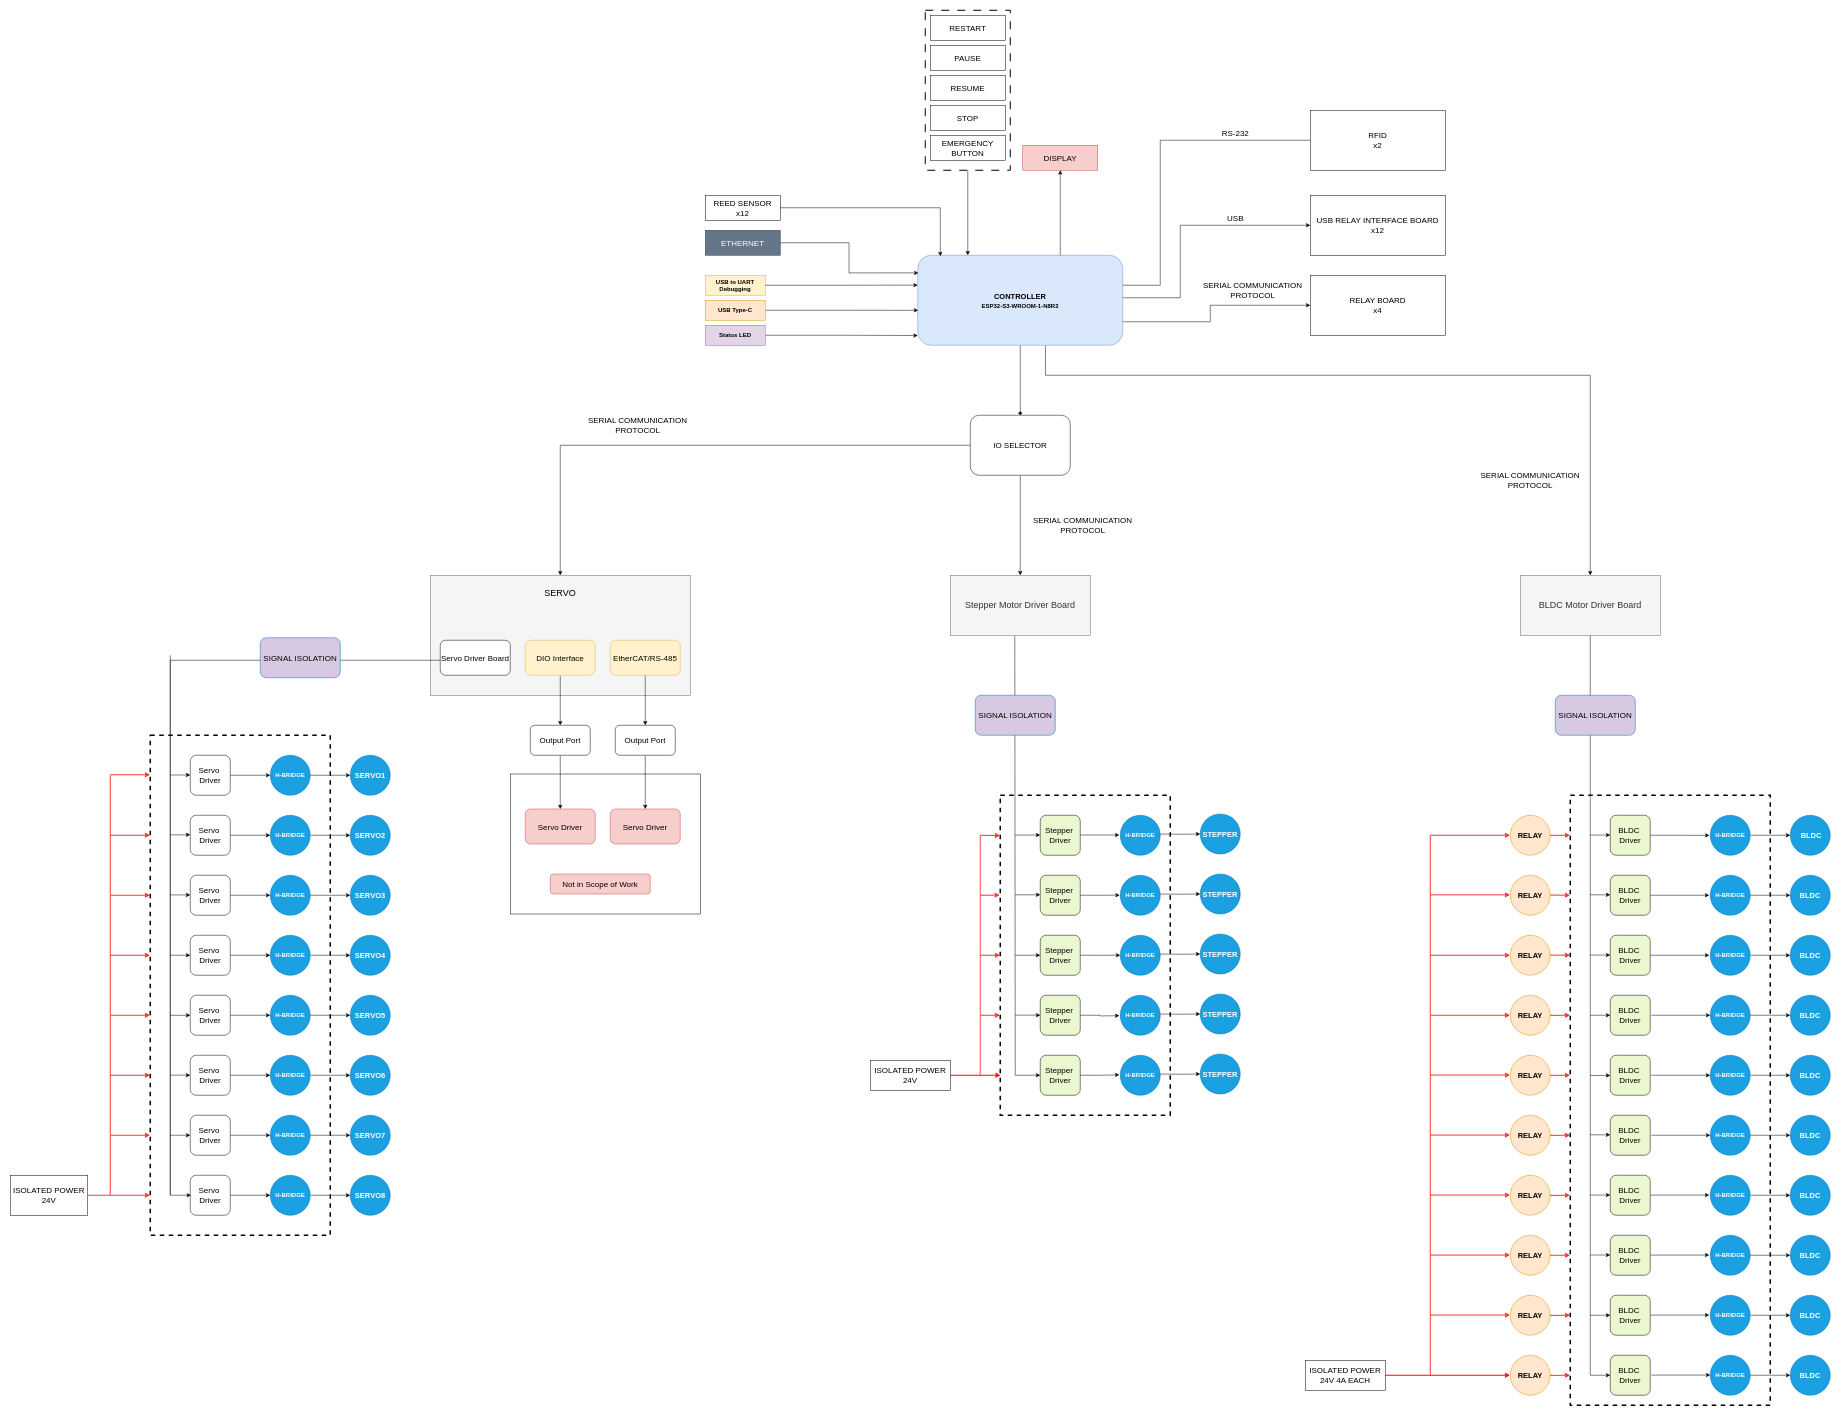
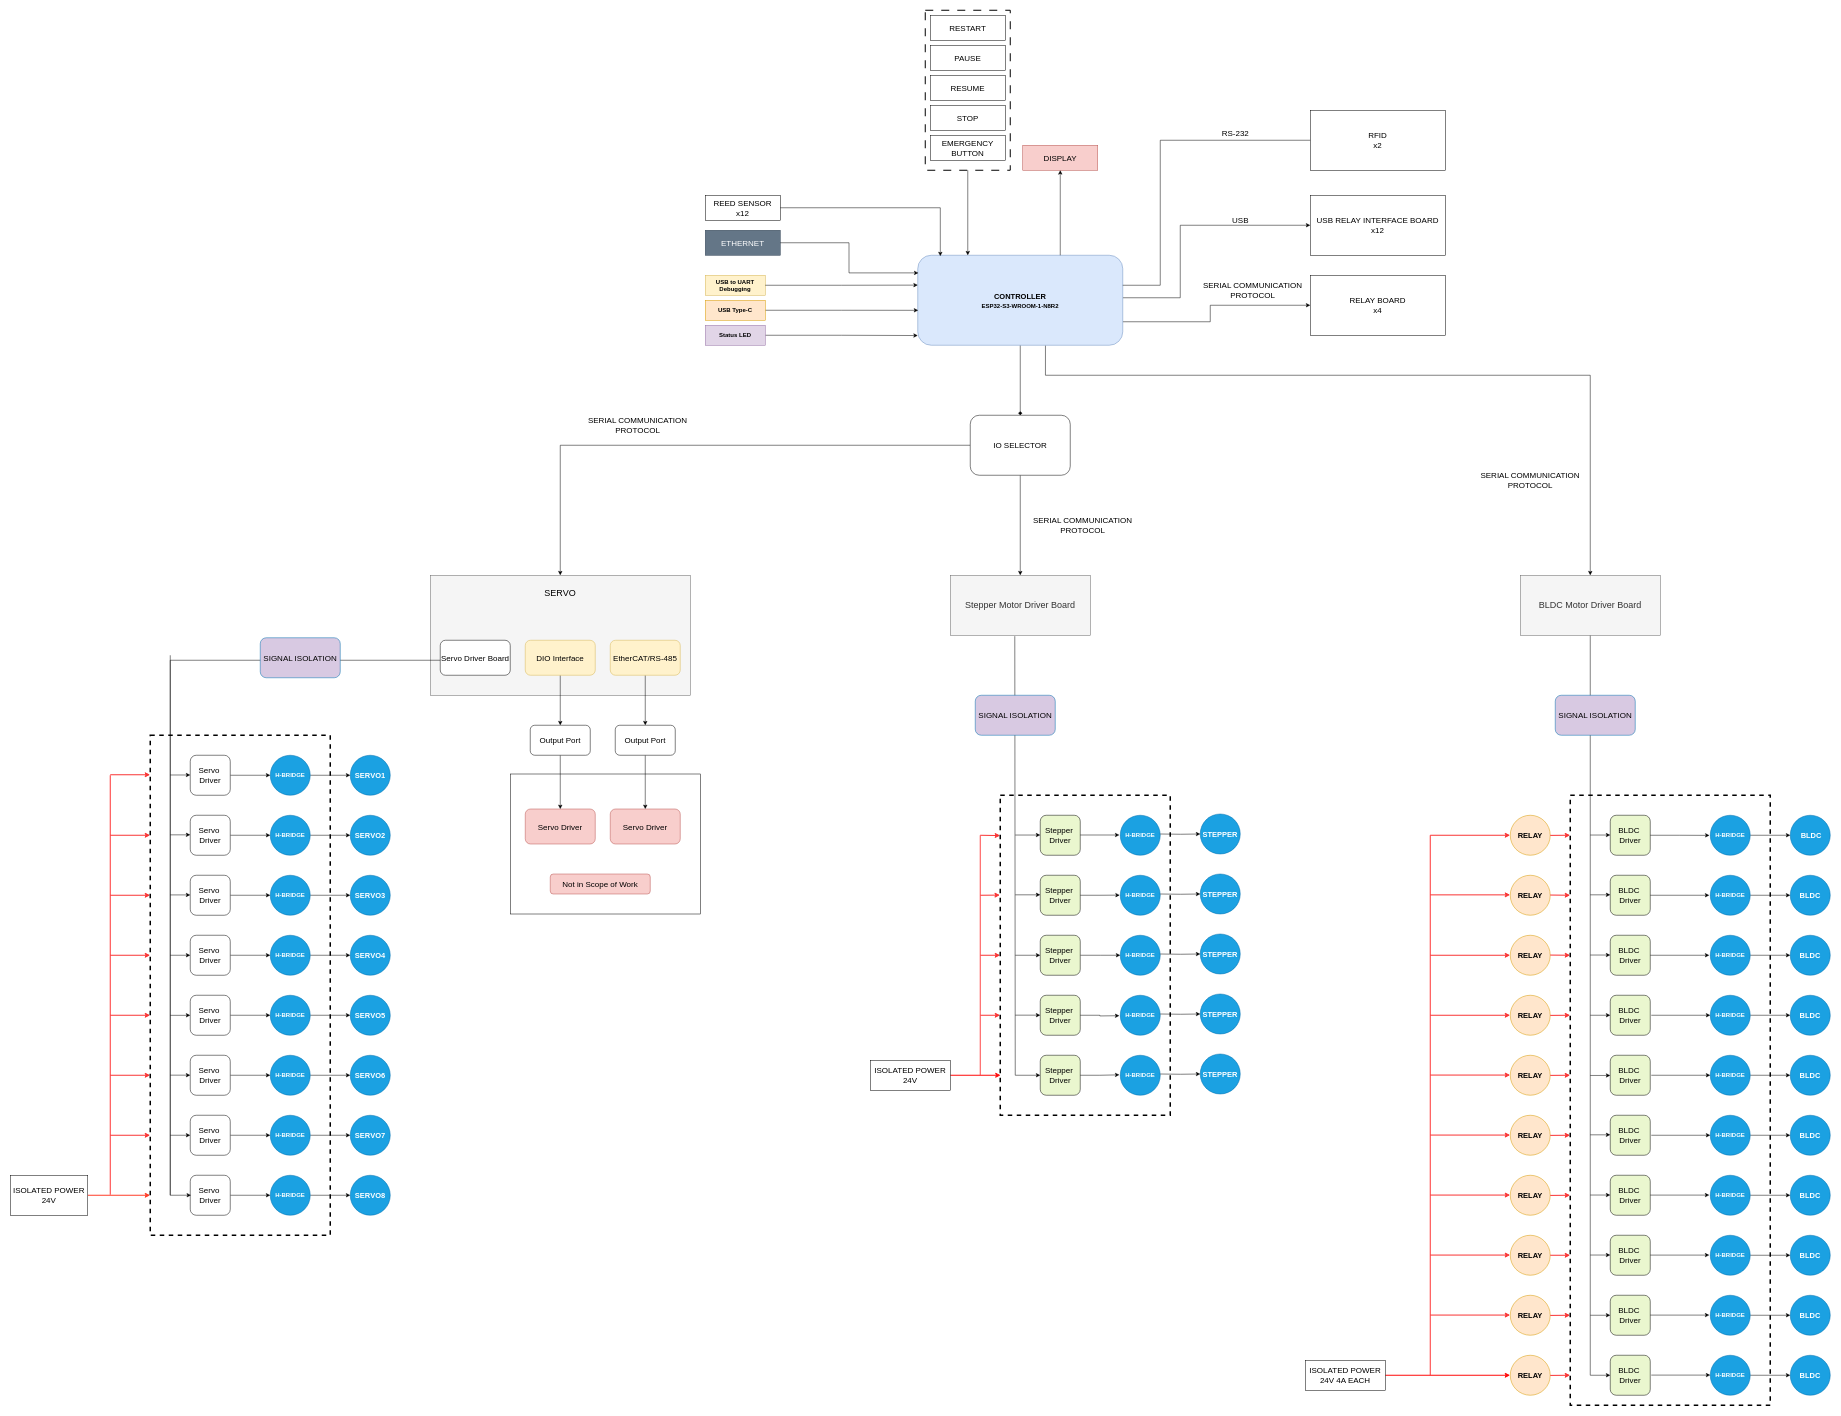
node "USB": moved (1235, 218) -> (1240, 220)
